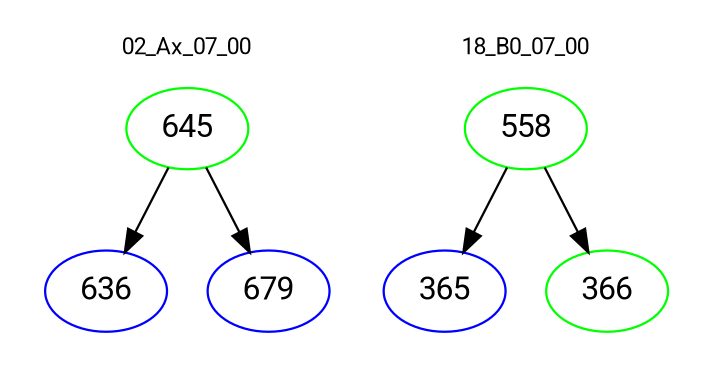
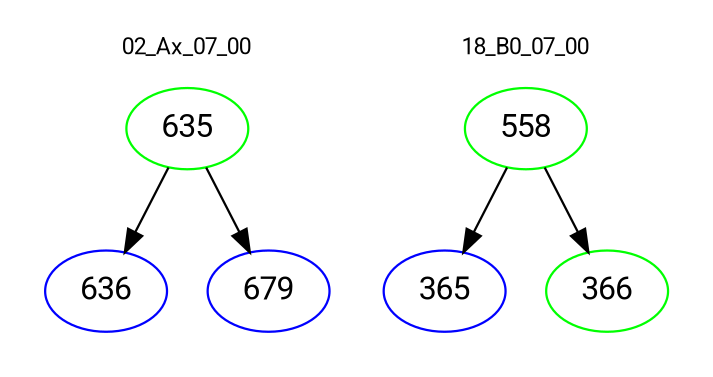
node "645": label "645" -> "635"
